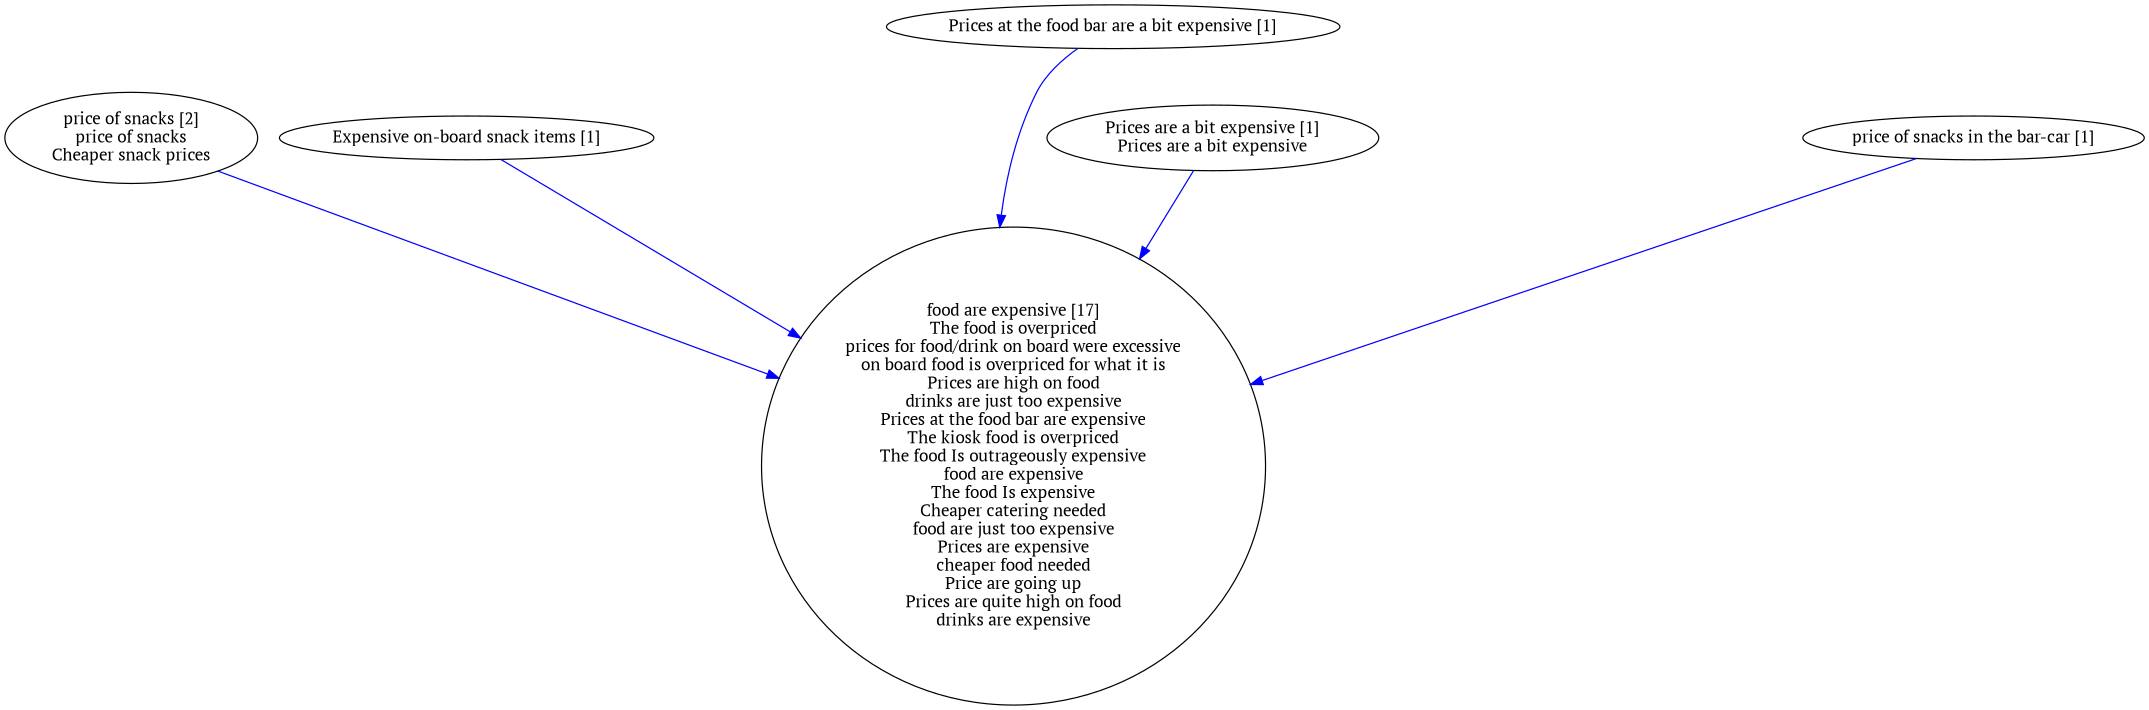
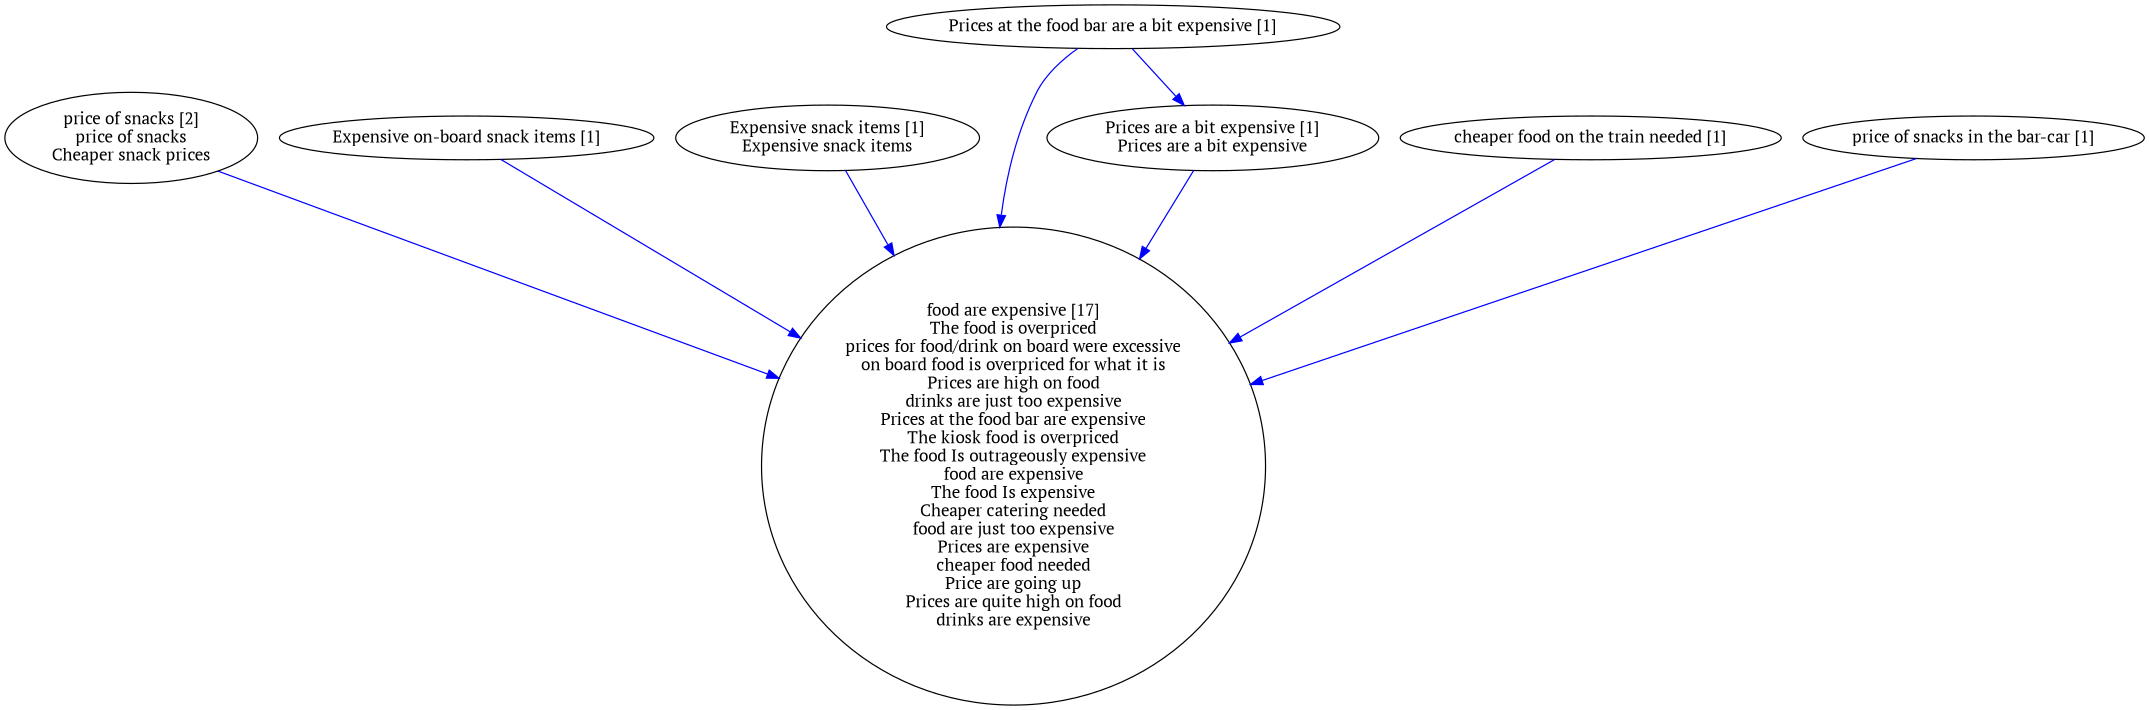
edge "Prices at the food bar are a bit expensive [1]" -> "Prices are a bit expensive [1] Prices are a bit expensive": added
node "Expensive snack items [1] Expensive snack items": added
node "cheaper food on the train needed [1]": added
